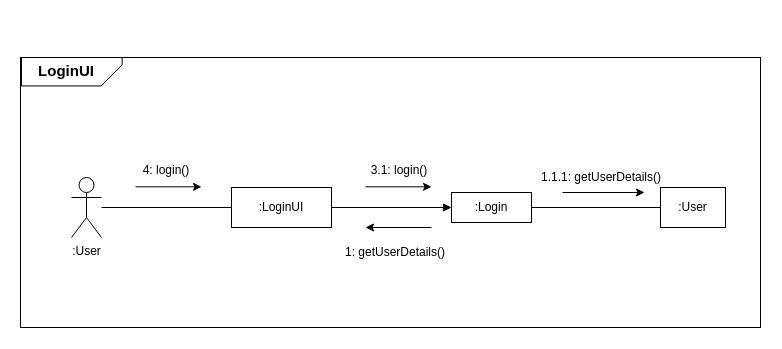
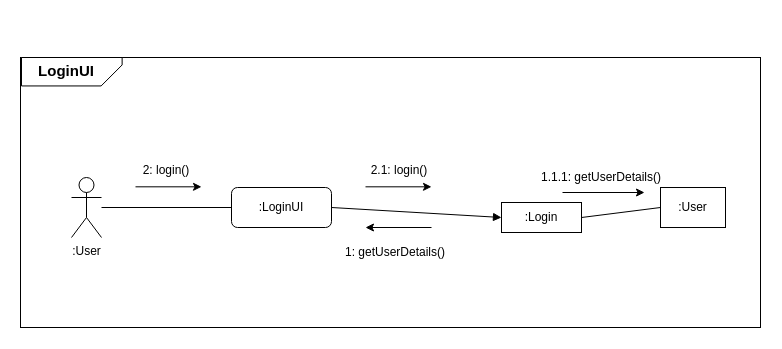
node "4: login()": label "4: login()" -> "2: login()"
node "3.1: login()": label "3.1: login()" -> "2.1: login()"
node ":LoginUI": shape rectangle -> rounded rectangle
node ":Login": moved (492, 208) -> (542, 218)
